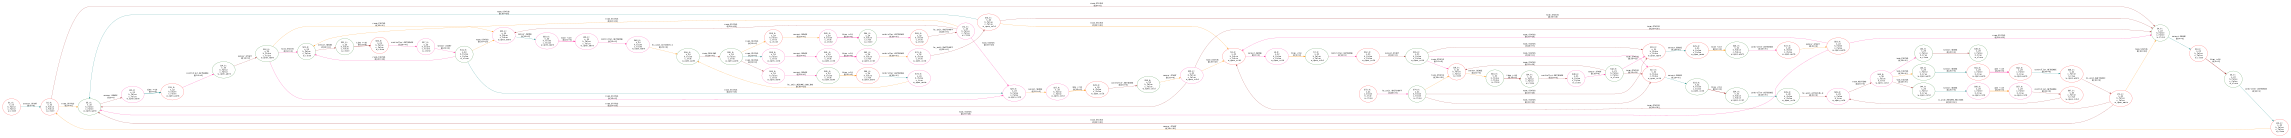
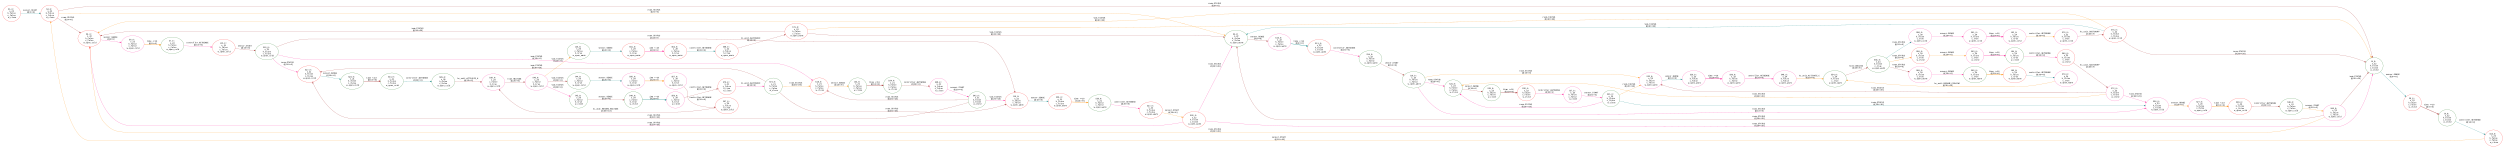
edge "S2_0: s_22 h_false c_false w_close" -> "S3_0: s_22 h_false c_false w_open_cold": added, label "room.STATUS @(0>>0)"
node "S50_0: s_20 c_false h_true w_close": added
